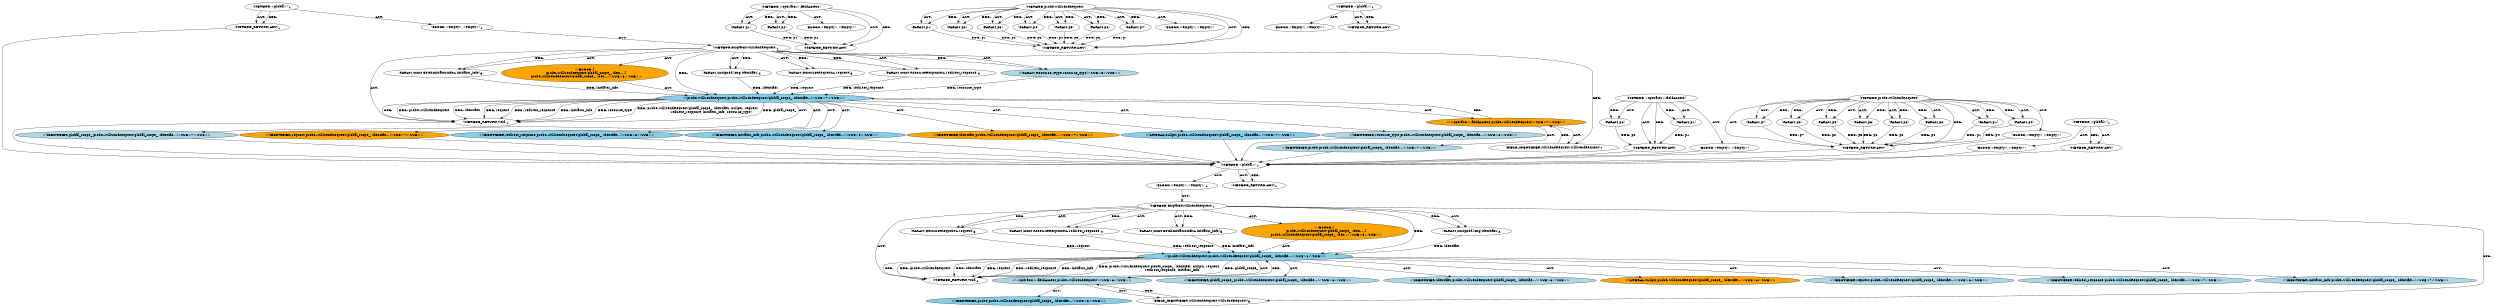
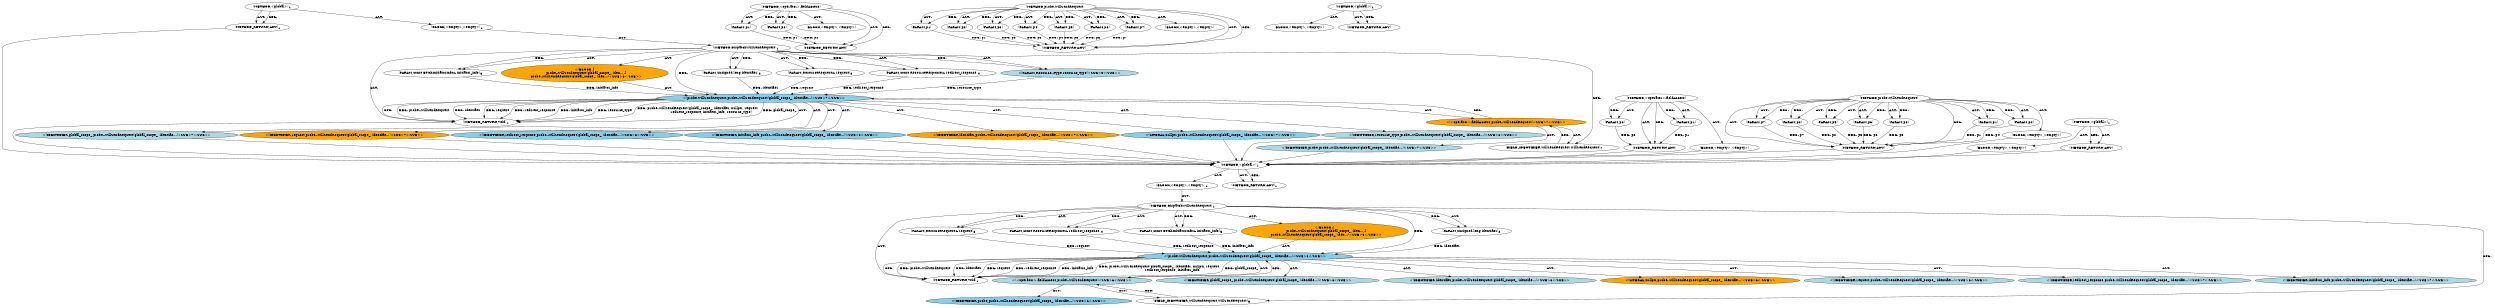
node "(PARAM,p8)": removed
